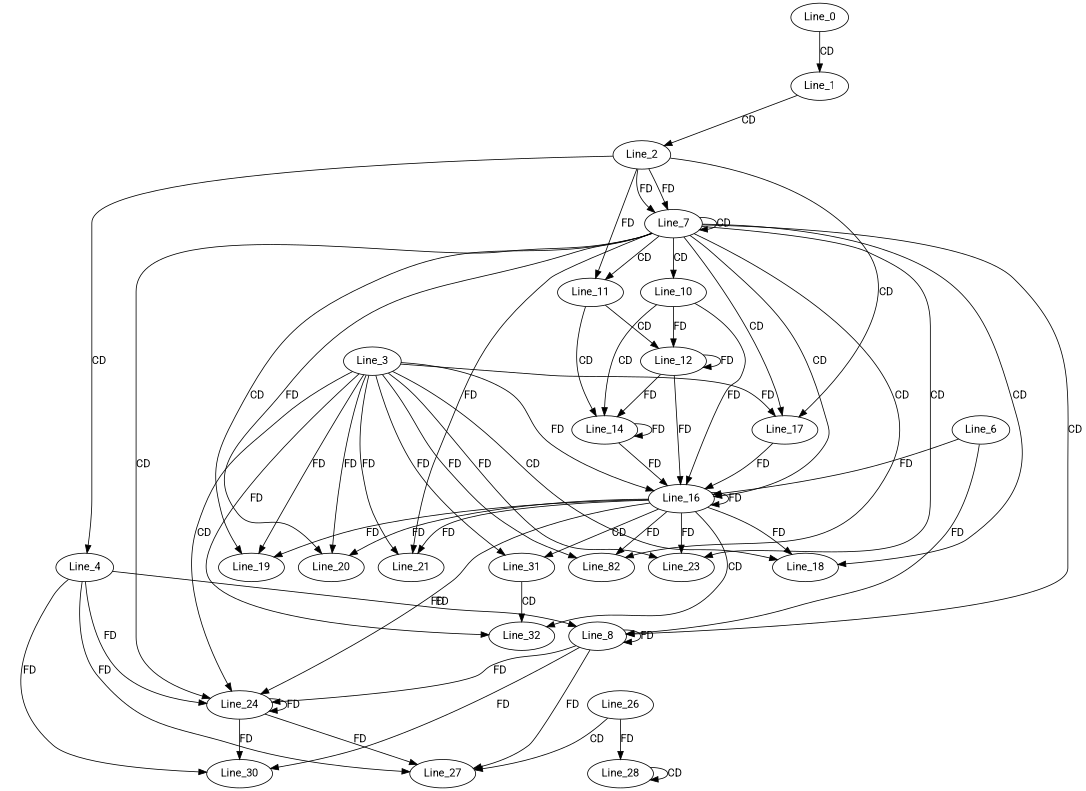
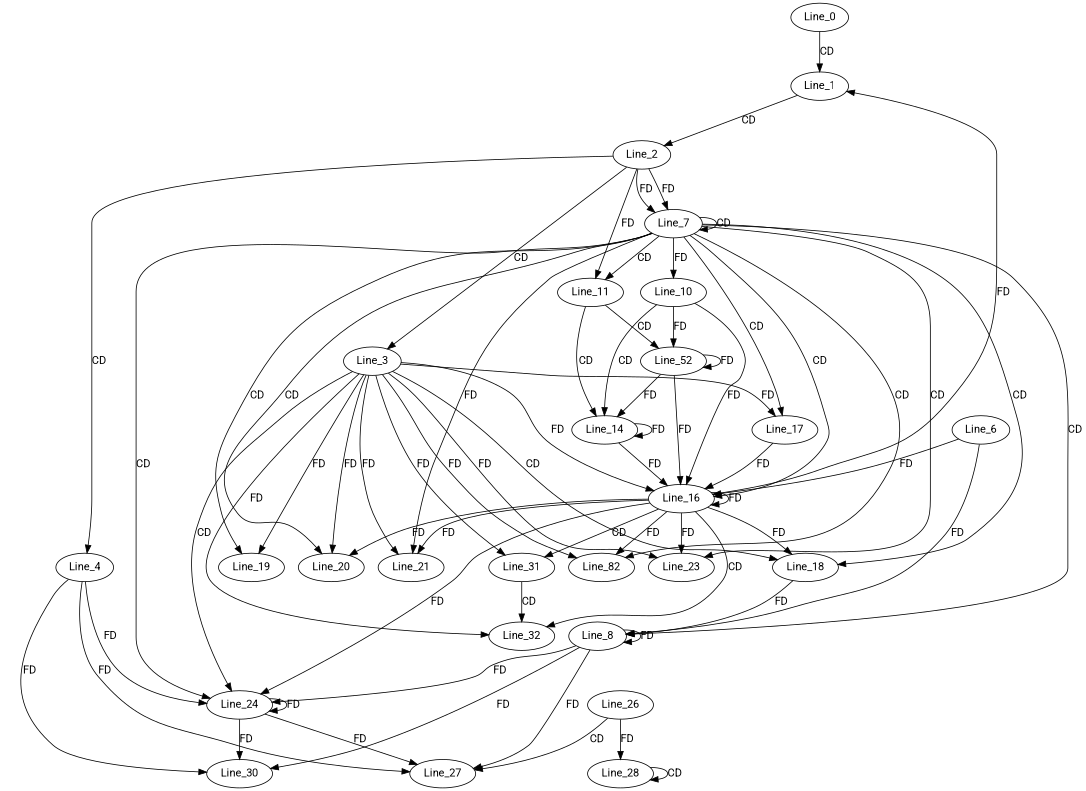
edge "Line_2" -> "Line_17": now "Line_2" -> "Line_3"
edge "Line_7" -> "Line_10": label "CD" -> "FD"
node "Line_12": label "Line_12" -> "Line_52"
edge "Line_7" -> "Line_20": label "FD" -> "CD"
edge "Line_16" -> "Line_19": now "Line_16" -> "Line_1"
edge "Line_4" -> "Line_8": now "Line_18" -> "Line_8"
